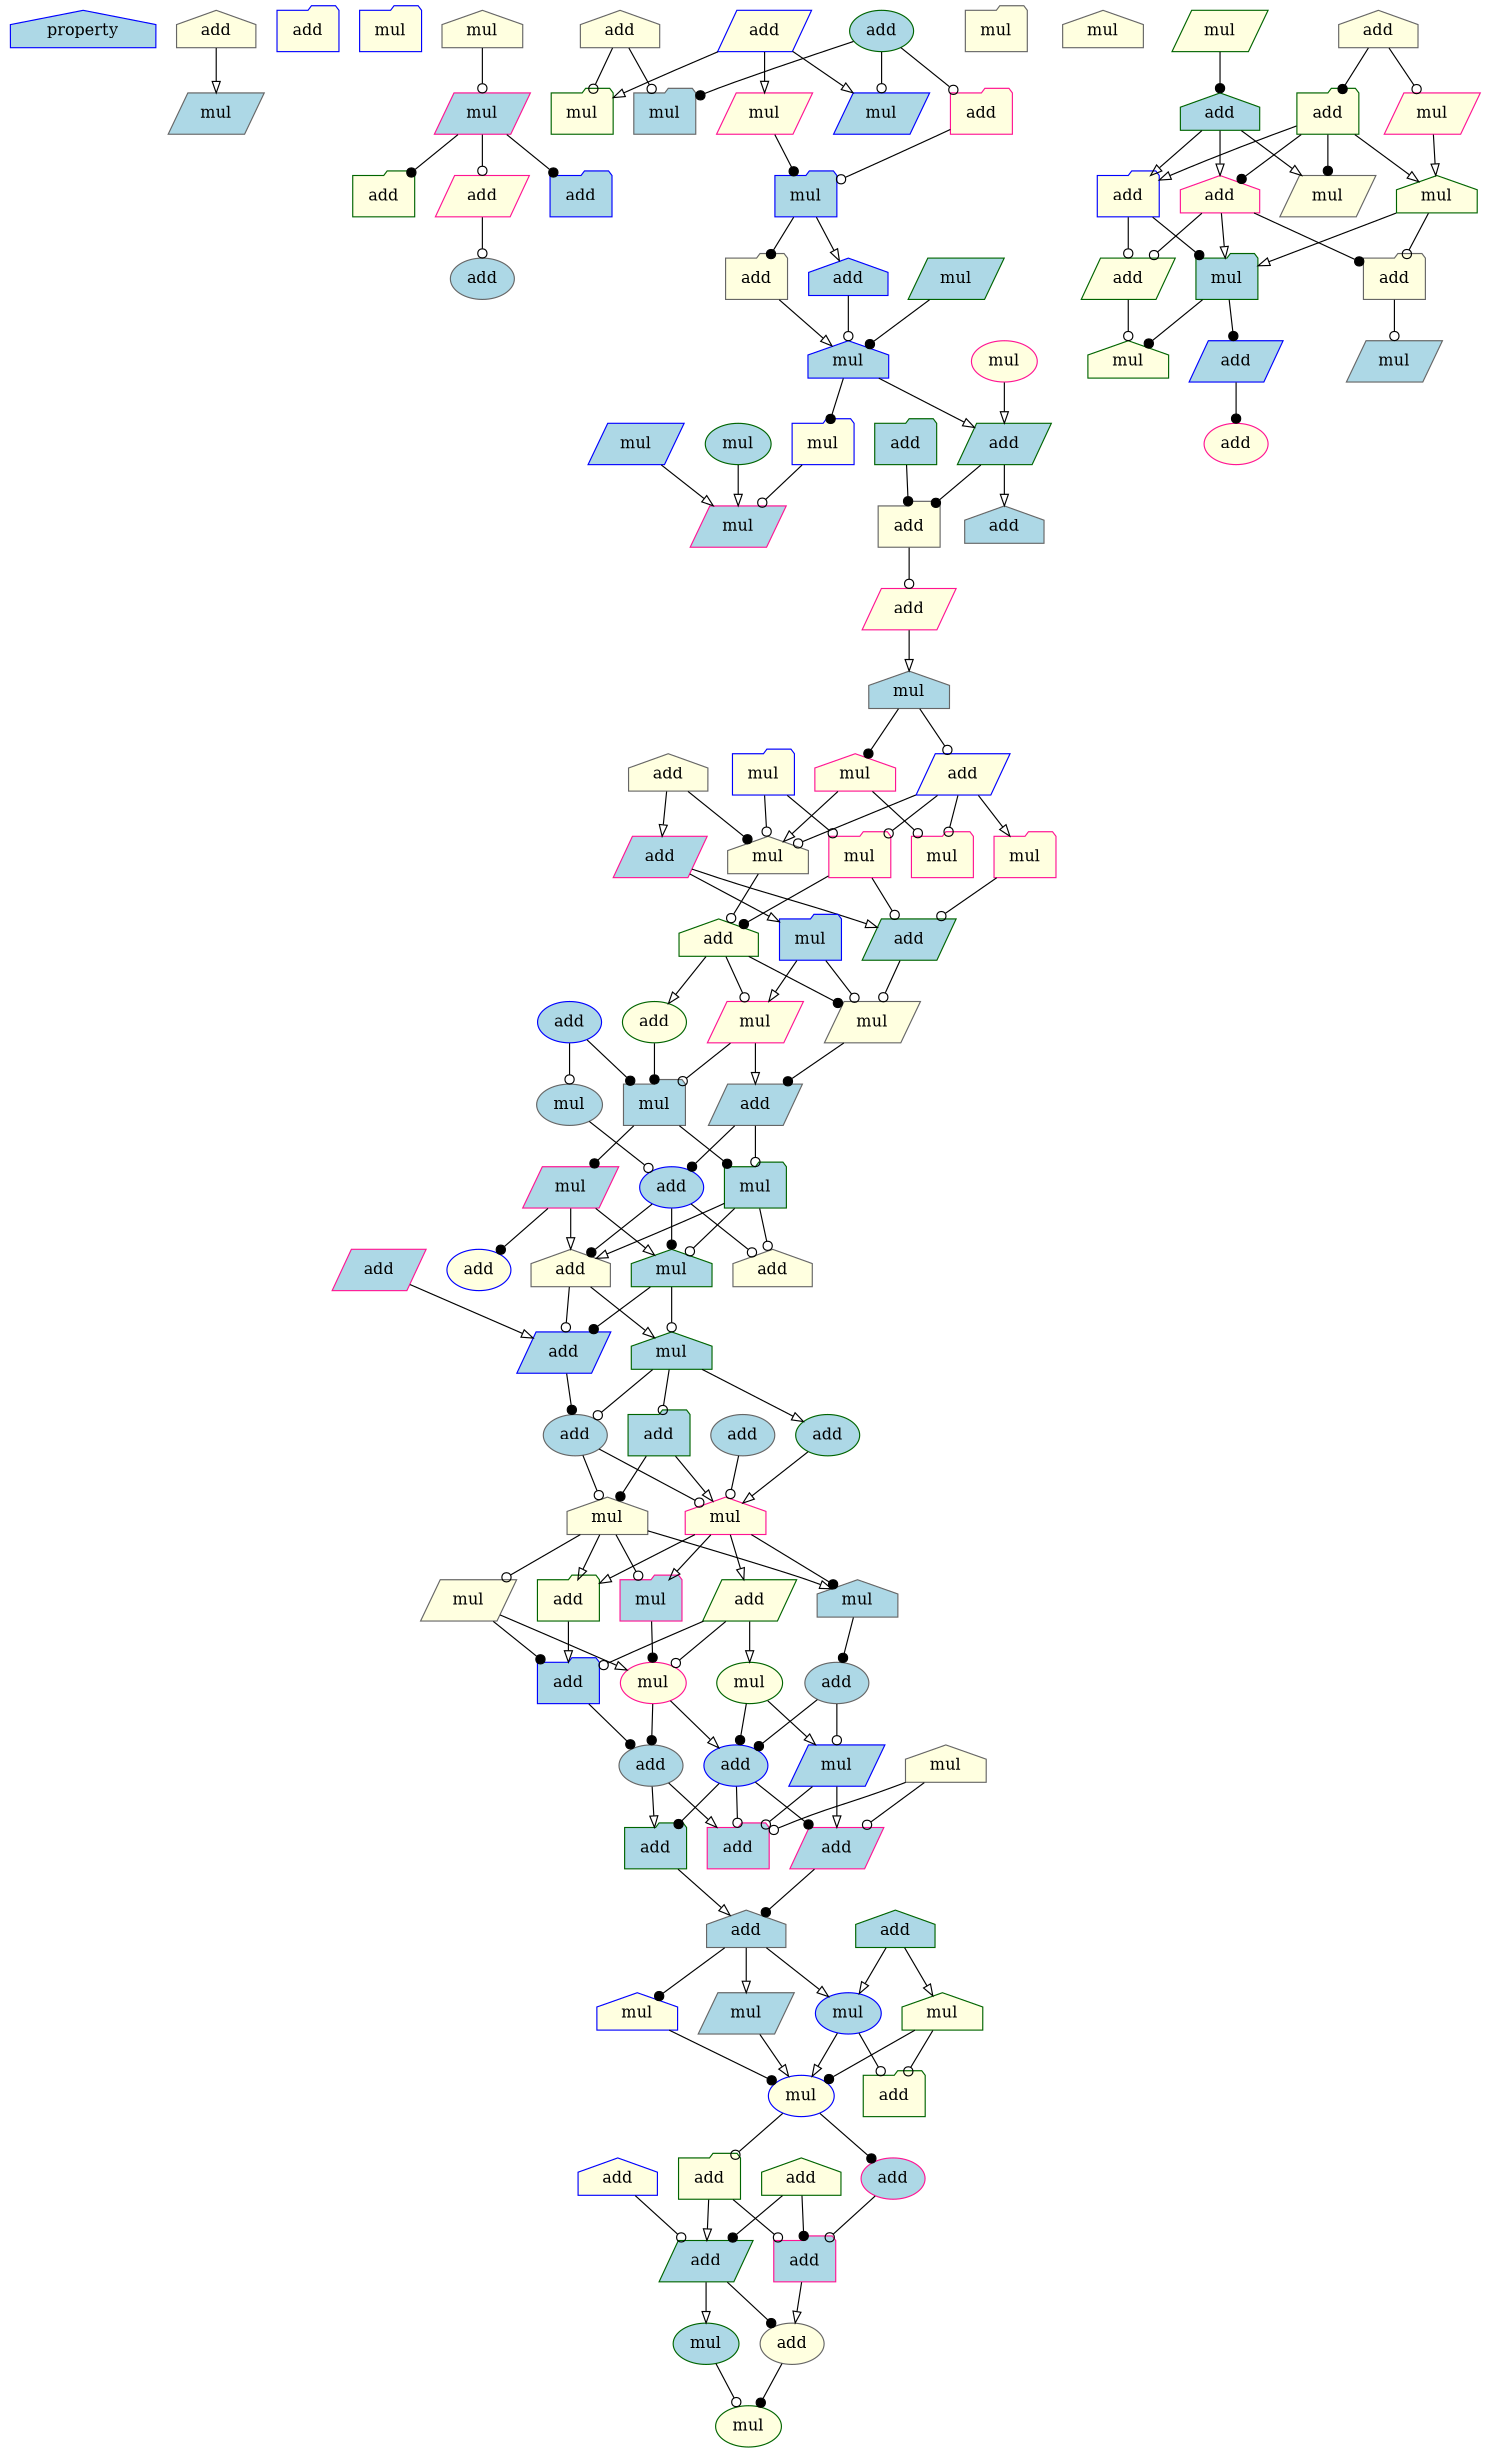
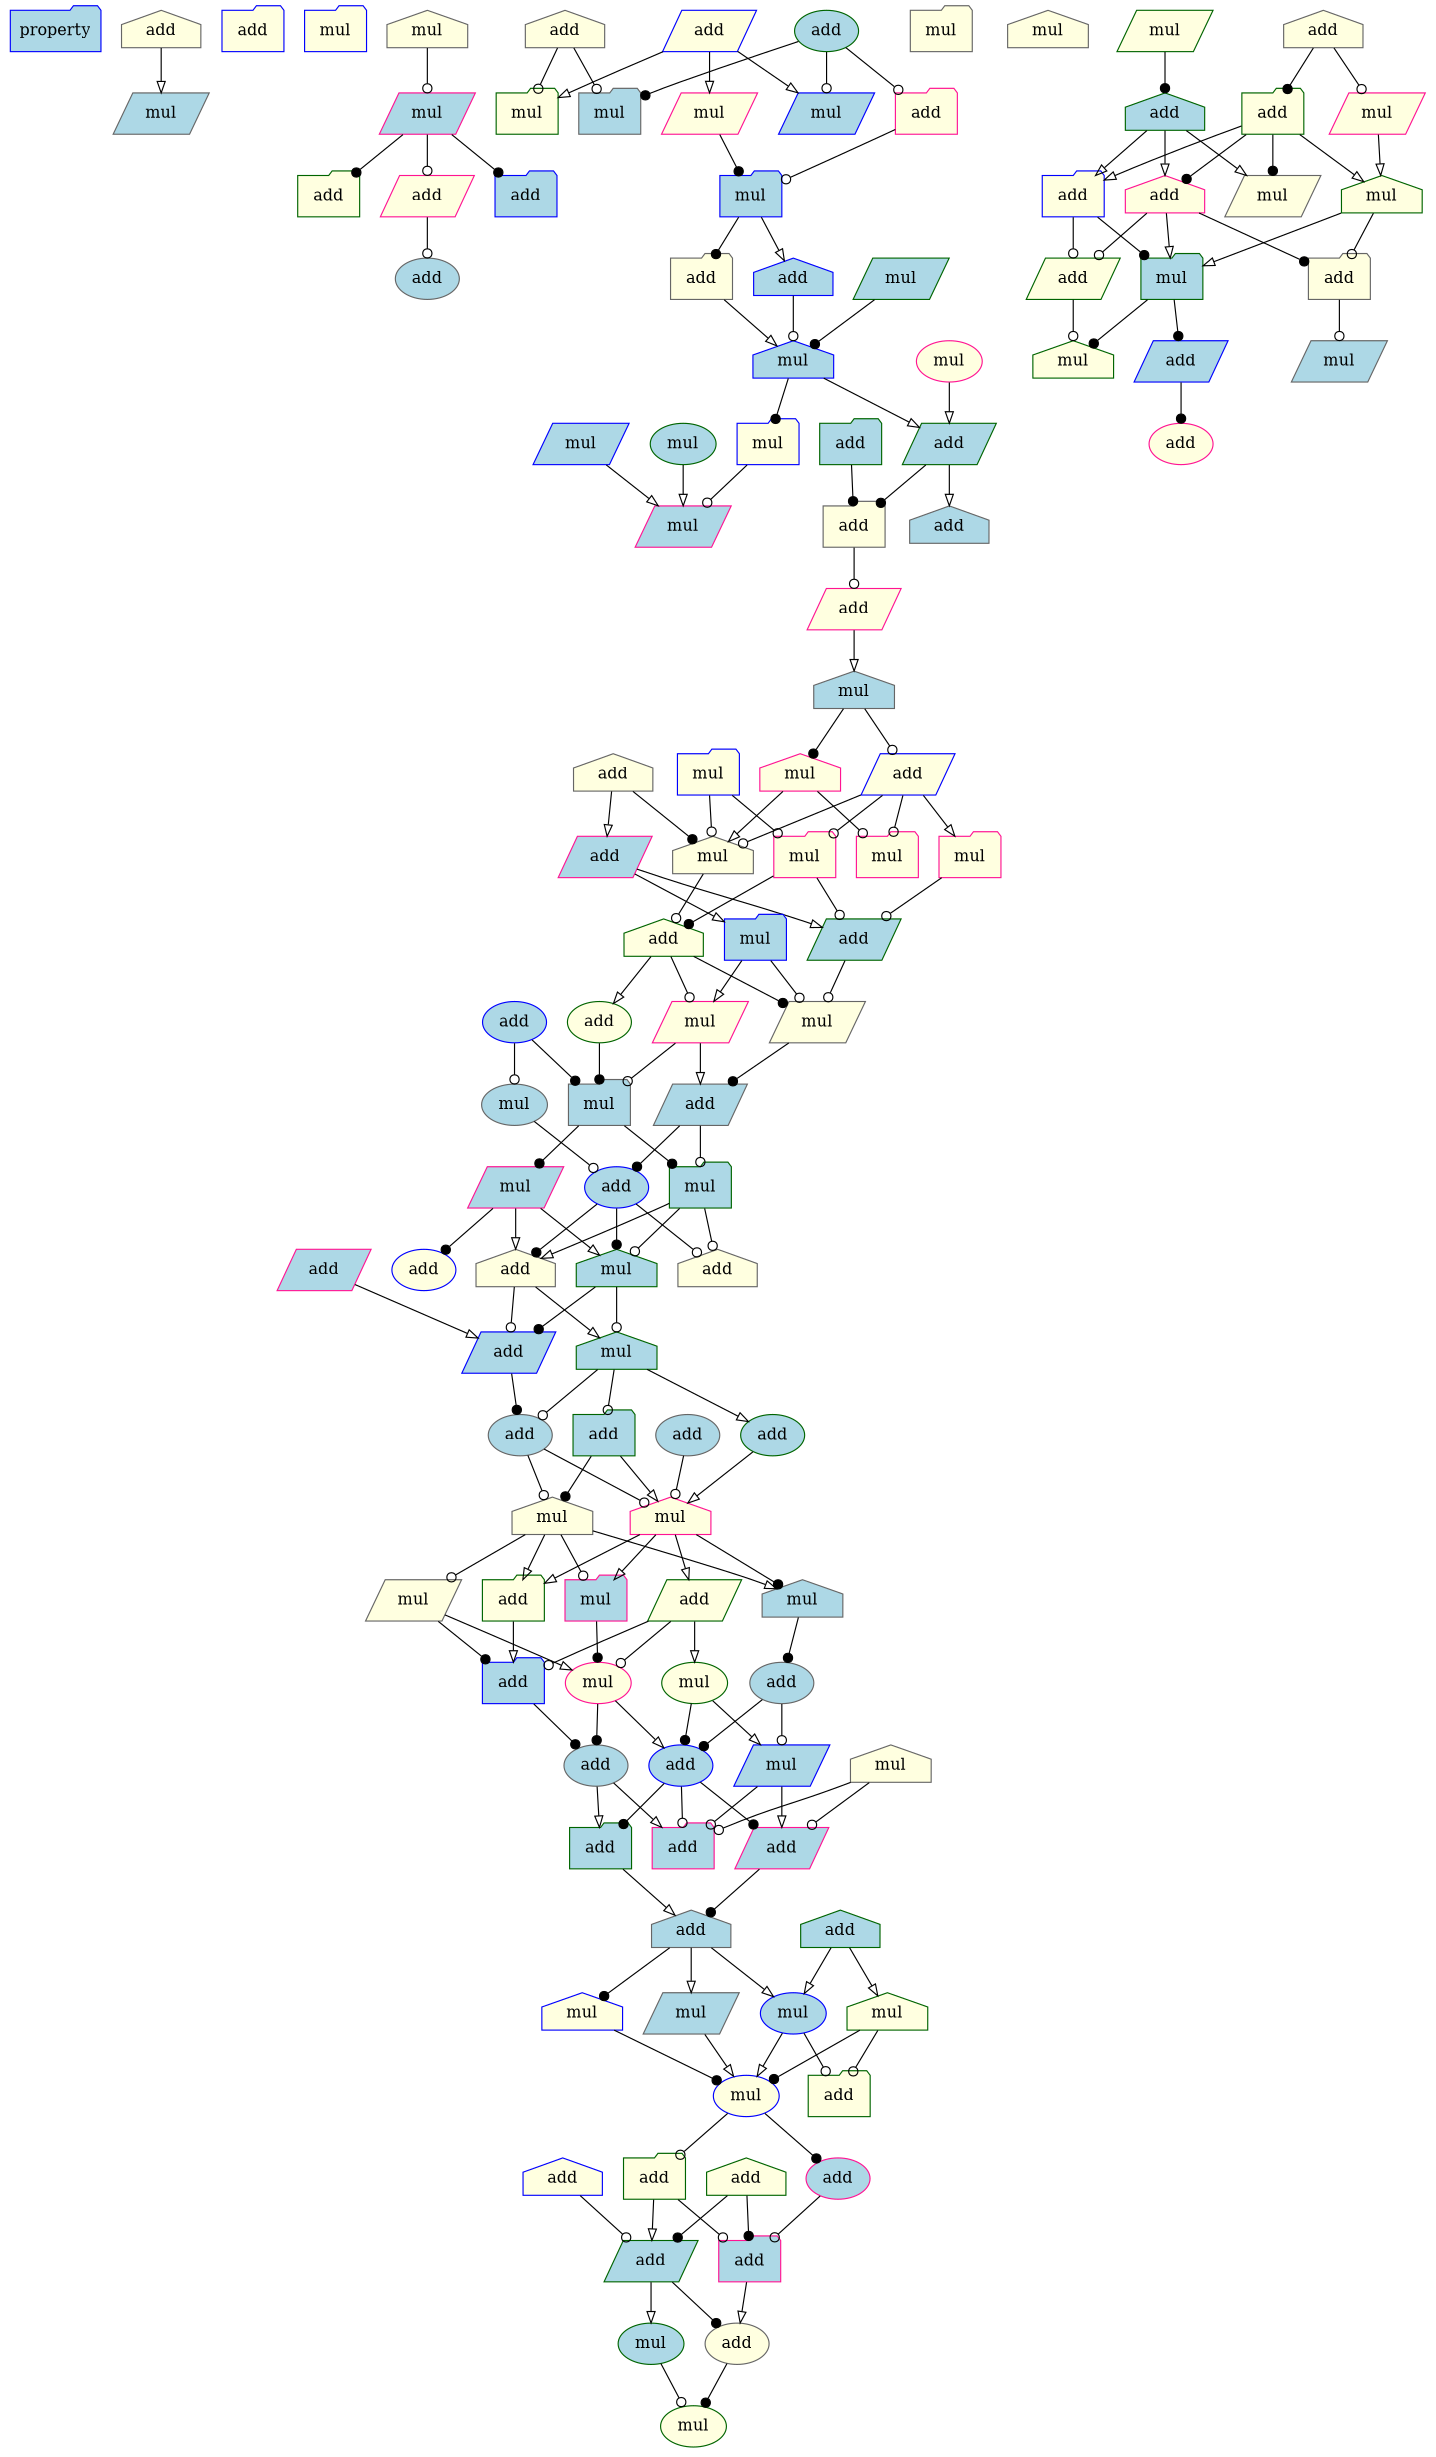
node "property": shape house -> folder
